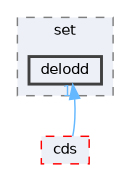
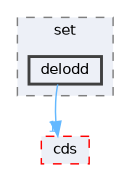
edge "cds" -> "delodd": reversed
